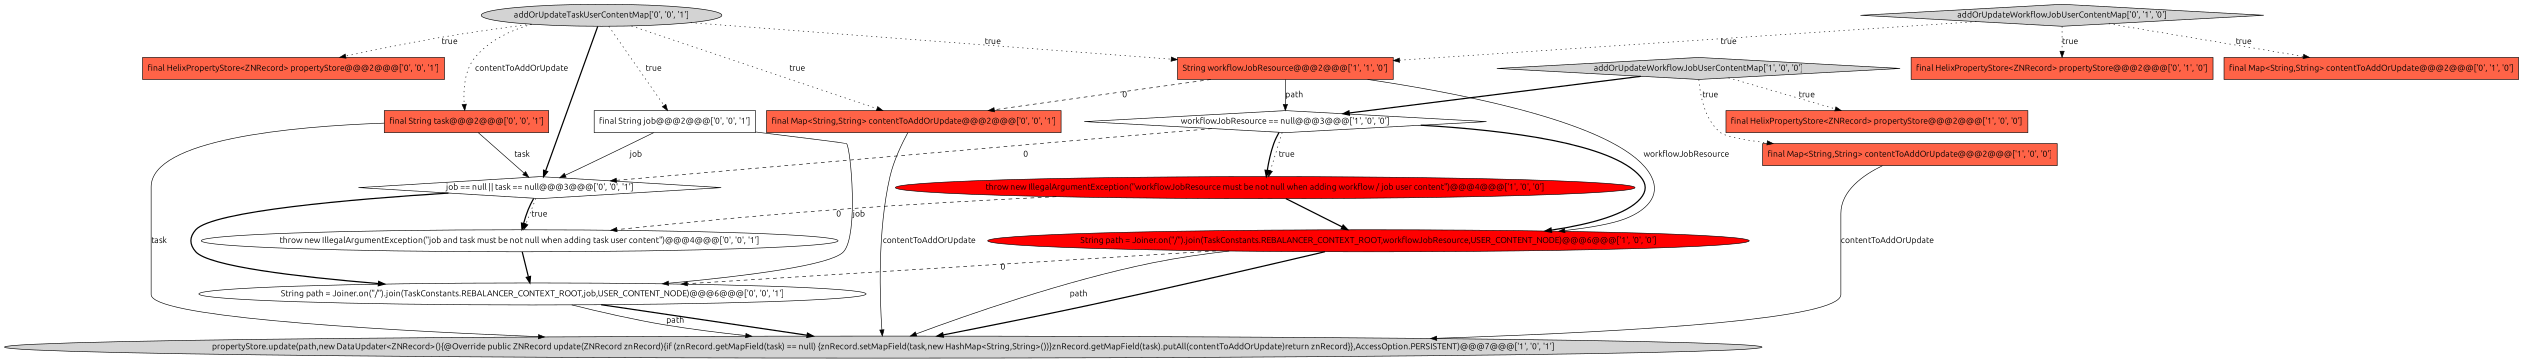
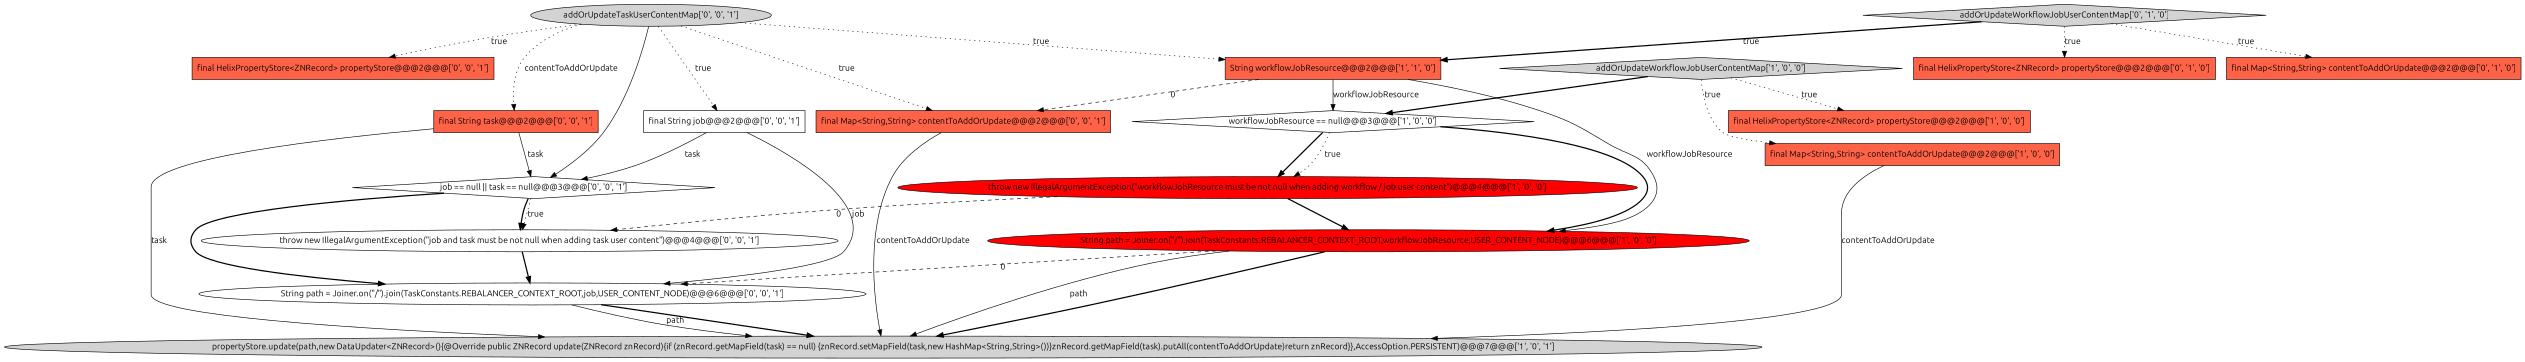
edge "addOrUpdateWorkflowJobUserContentMap['0', '1', '0']" -> "String workflowJobResource@@@2@@@['1', '1', '0']": style dotted -> bold
edge "String workflowJobResource@@@2@@@['1', '1', '0']" -> "workflowJobResource == null@@@3@@@['1', '0', '0']": label "path" -> "workflowJobResource"
edge "addOrUpdateTaskUserContentMap['0', '0', '1']" -> "job == null || task == null@@@3@@@['0', '0', '1']": style bold -> solid
edge "workflowJobResource == null@@@3@@@['1', '0', '0']" -> "job == null || task == null@@@3@@@['0', '0', '1']": removed, label "0"
edge "final String job@@@2@@@['0', '0', '1']" -> "job == null || task == null@@@3@@@['0', '0', '1']": label "job" -> "task"
